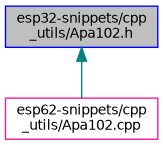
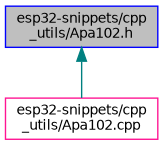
node "esp62-snippets/cpp _utils/Apa102.cpp": label "esp62-snippets/cpp _utils/Apa102.cpp" -> "esp32-snippets/cpp _utils/Apa102.cpp"
